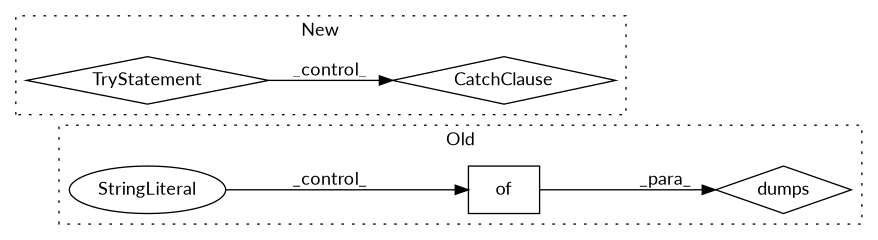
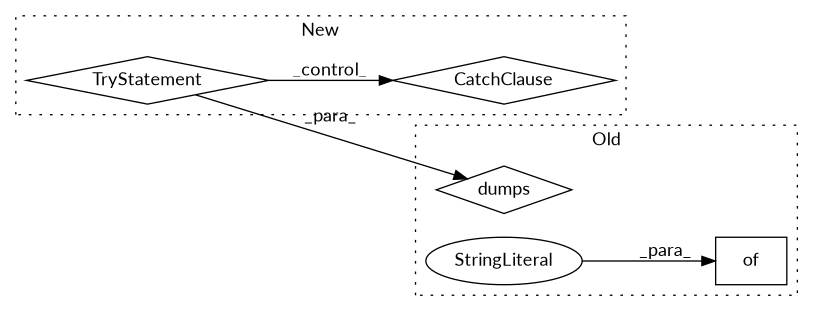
edge "StringLiteral" -> "of": label "_control_" -> "_para_"
edge "of" -> "dumps": now "TryStatement" -> "dumps"
